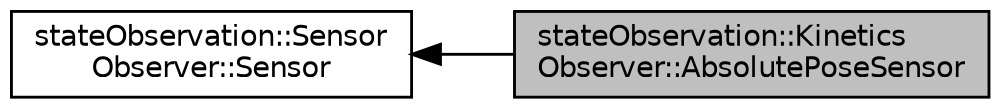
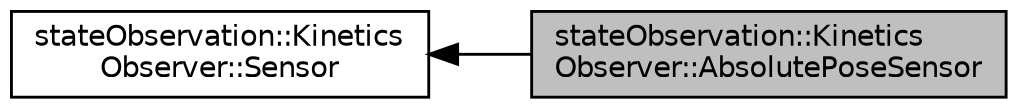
node "stateObservation::Sensor Observer::Sensor": label "stateObservation::Sensor Observer::Sensor" -> "stateObservation::Kinetics Observer::Sensor"
